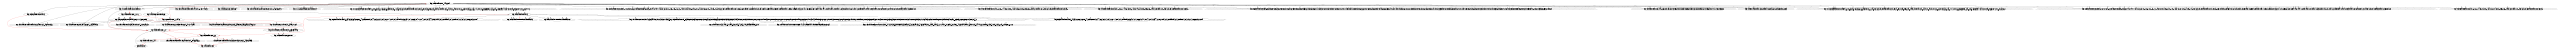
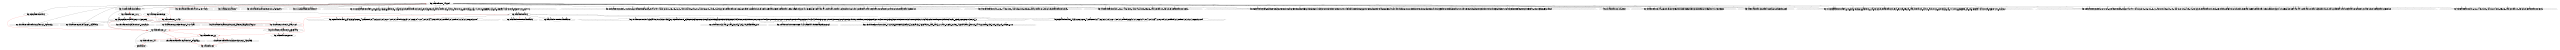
node "http://i.stack.imgur.com/tKsDb.png": label "http://i.stack.imgur.com/tKsDb.png" -> "http://i.stack.imgur.com/ados.png"
node "http://clc.stackoverflow.com/j/p?d=hireme": added
node "http://opensearch.com/---17:19487": label "http://opensearch.com/---17:19487" -> "http://stackoverflow.com/---17:19487"
